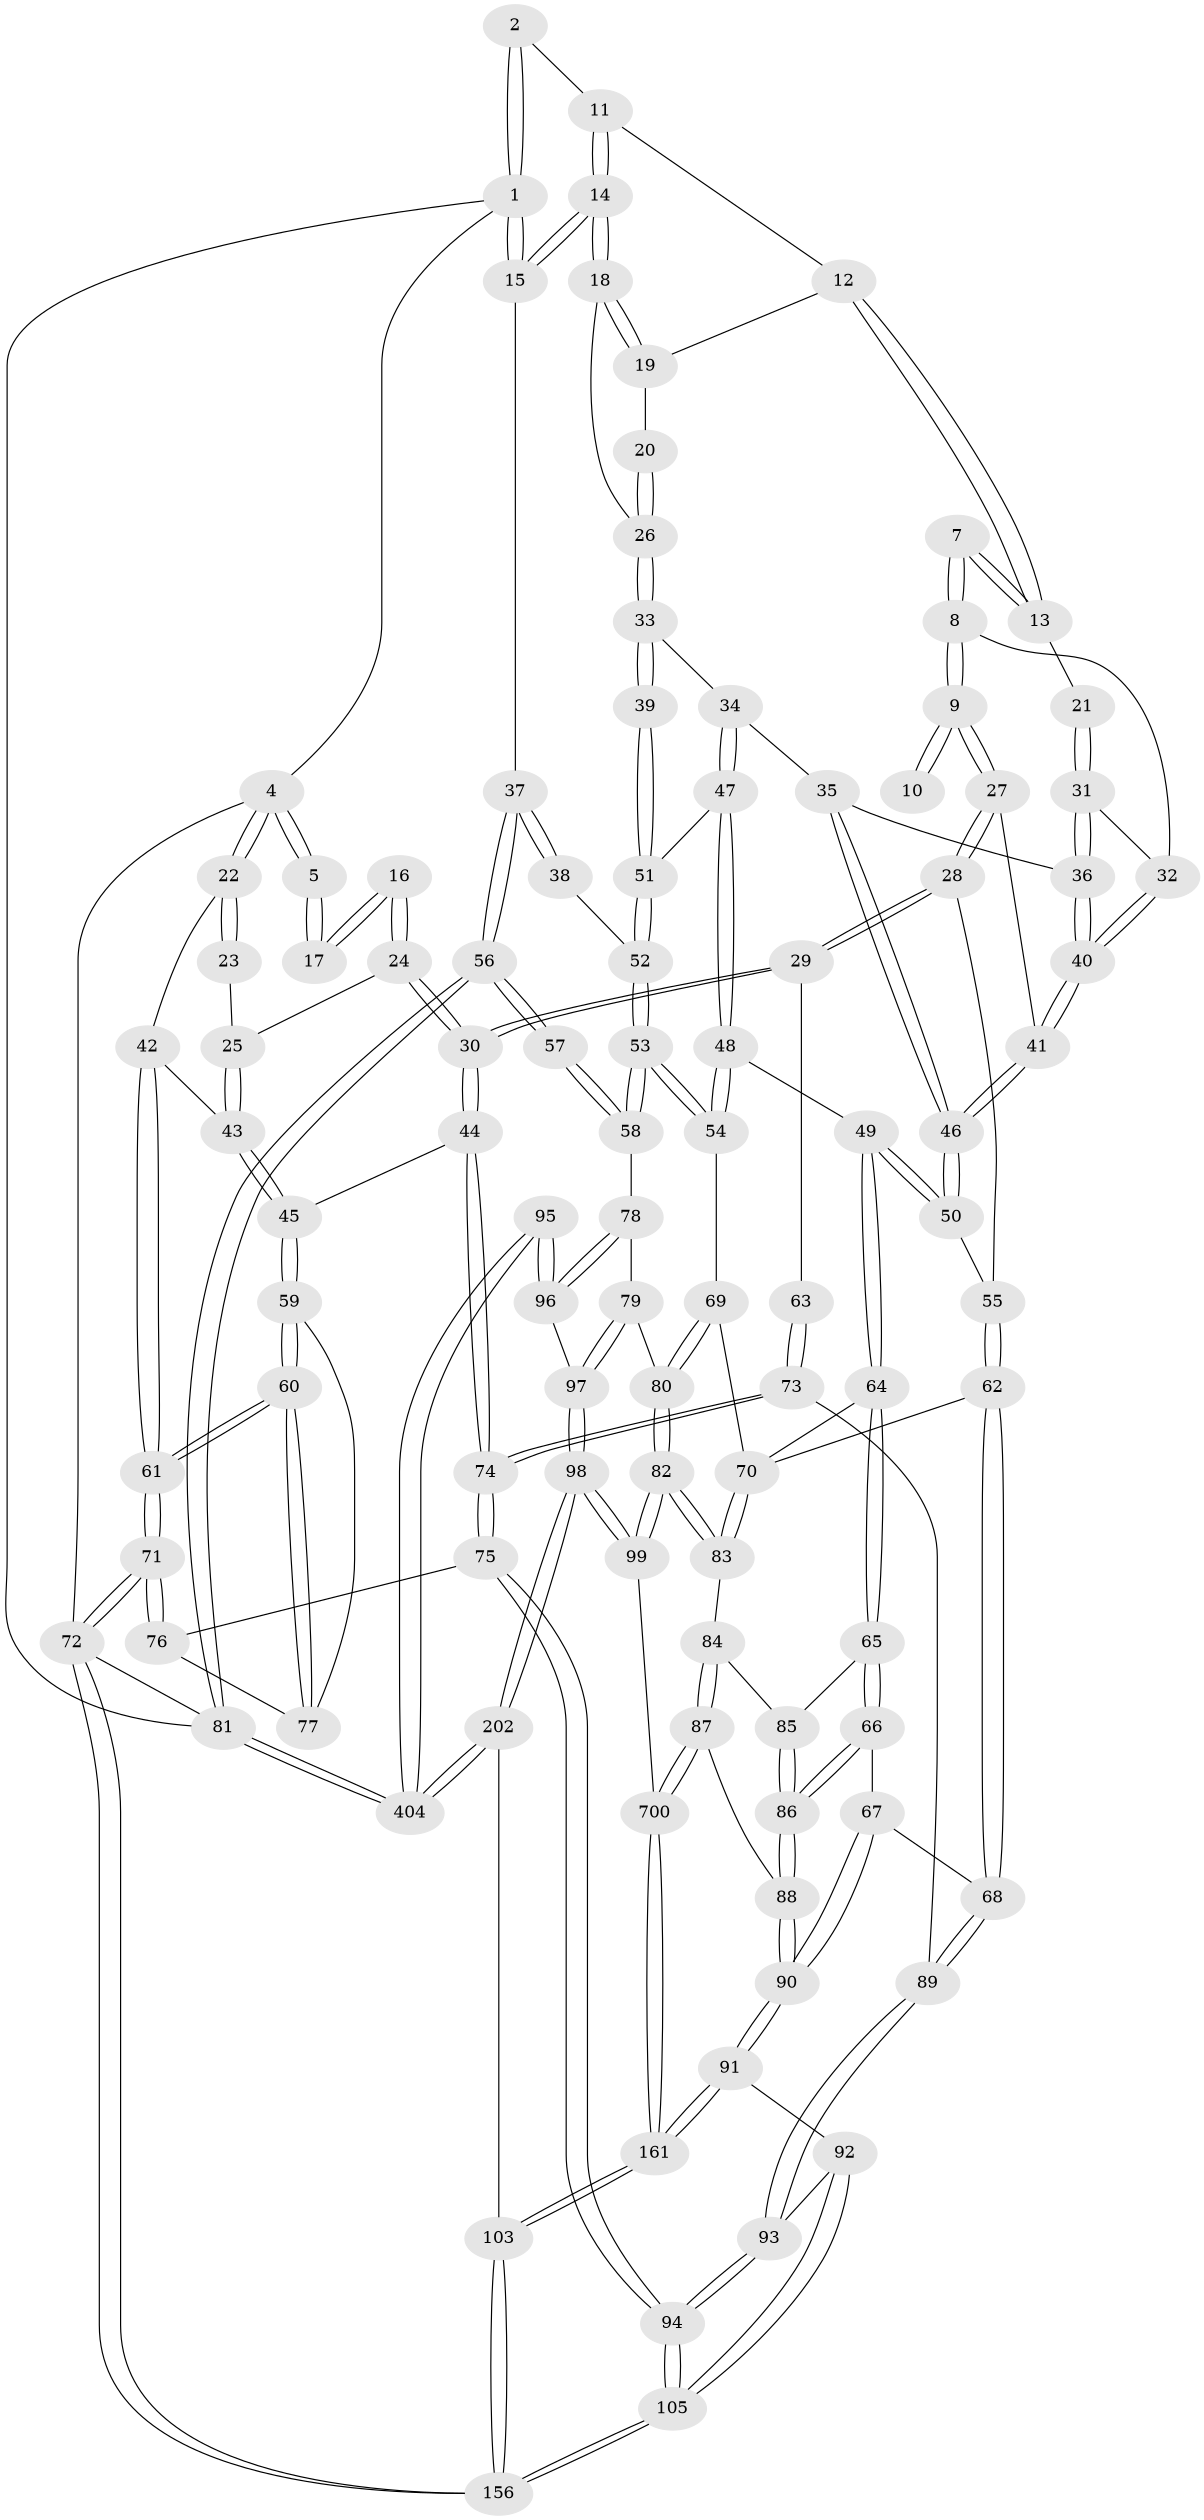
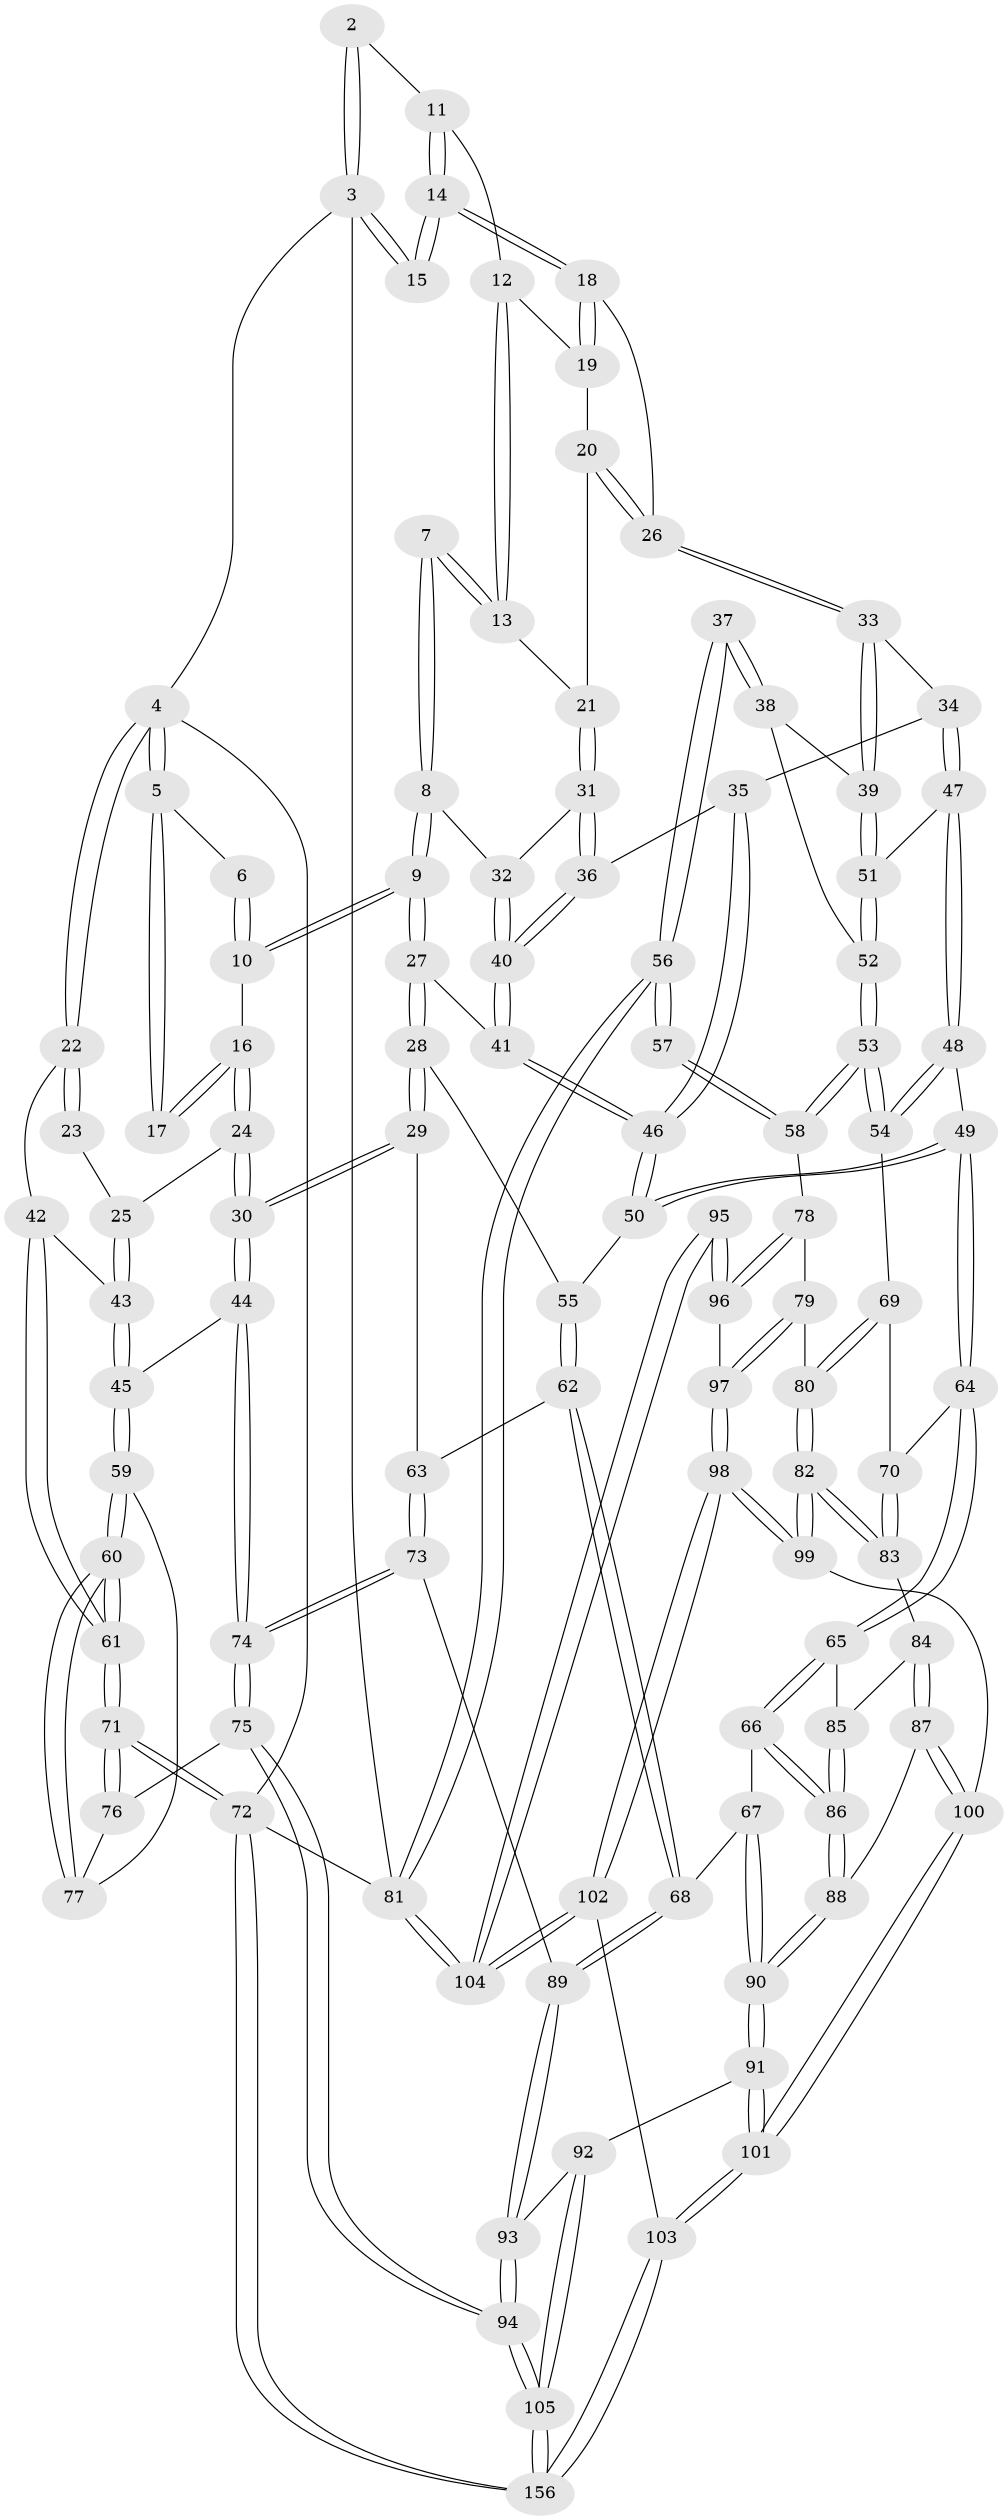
node "1": label "1" -> "3"
edge "15" -- "37": removed
edge "20" -- "21": added
edge "38" -- "39": added
node "6": added
edge "10" -- "16": added
edge "62" -- "70": now "62" -- "63"
node "202": label "202" -> "102"
node "404": label "404" -> "104"
node "700": label "700" -> "100"
node "161": label "161" -> "101"
